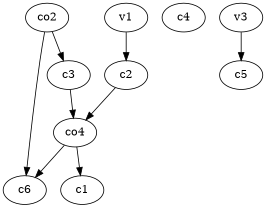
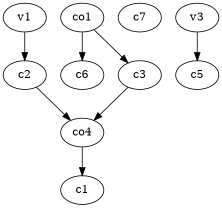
node "co2": label "co2" -> "co1"
node "c4": label "c4" -> "c7"
edge "co4" -> "c6": removed
